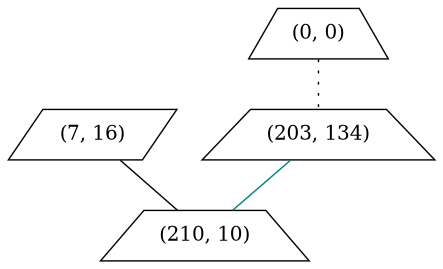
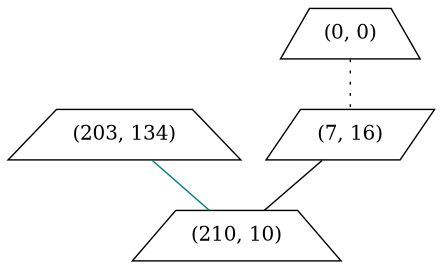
edge "(0, 0)" -- "(203, 134)": now "(0, 0)" -- "(7, 16)"
